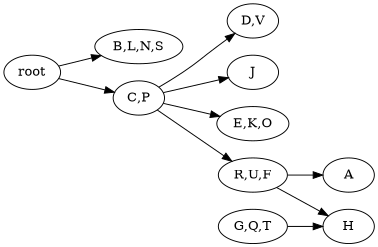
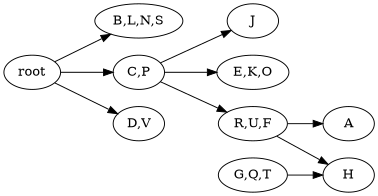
edge "C,P" -> "D,V": now "root" -> "D,V"
